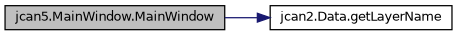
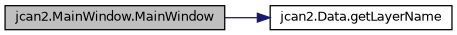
node "jcan5.MainWindow.MainWindow": label "jcan5.MainWindow.MainWindow" -> "jcan2.MainWindow.MainWindow"
